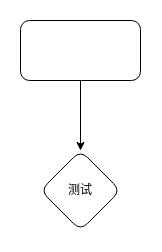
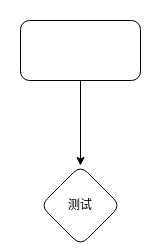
node "测试": moved (81, 191) -> (81, 206)
